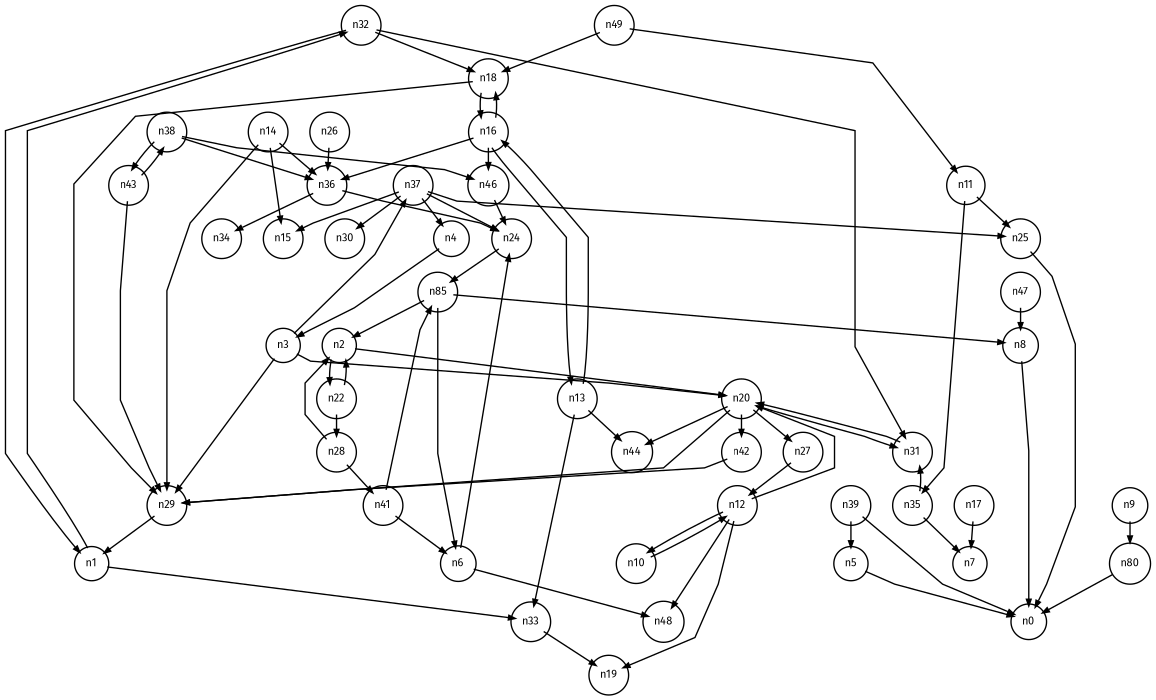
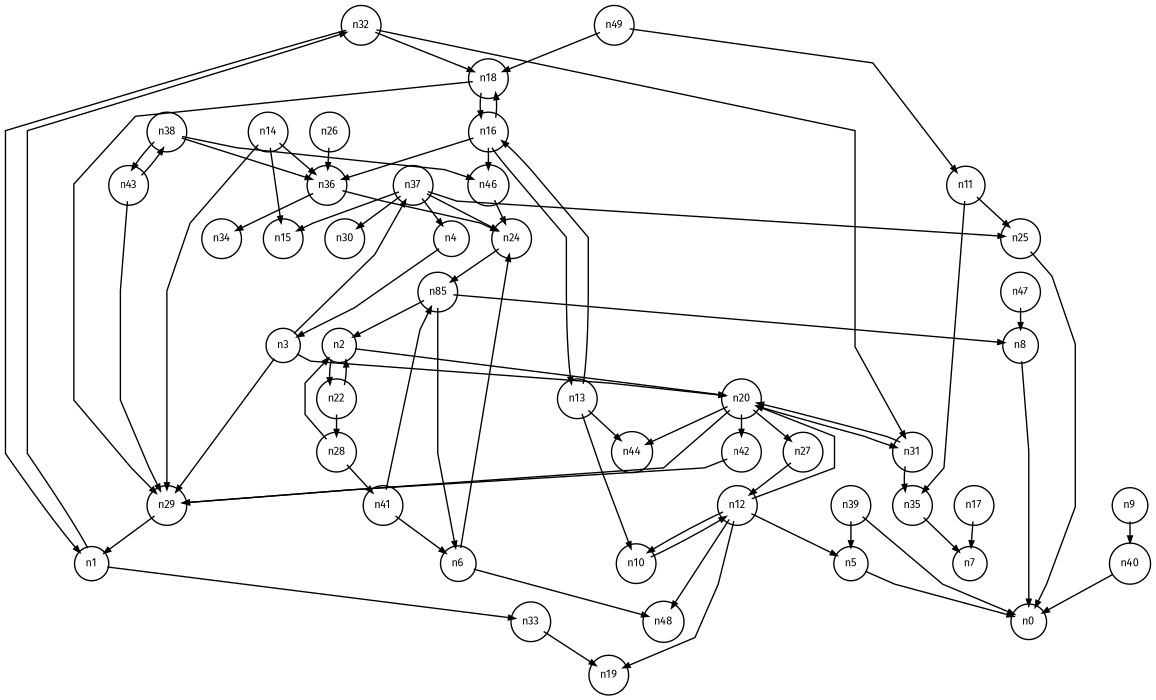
edge "n35" -> "n31": reversed
edge "n13" -> "n33": now "n13" -> "n10"
edge "n12" -> "n5": added
node "n80": label "n80" -> "n40"
